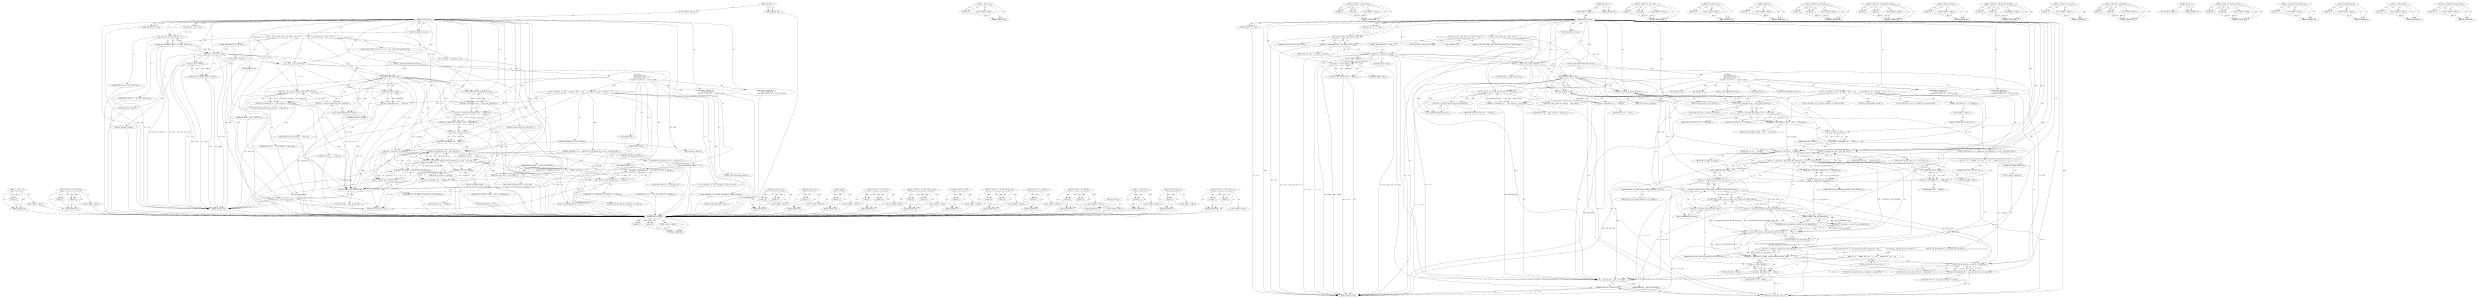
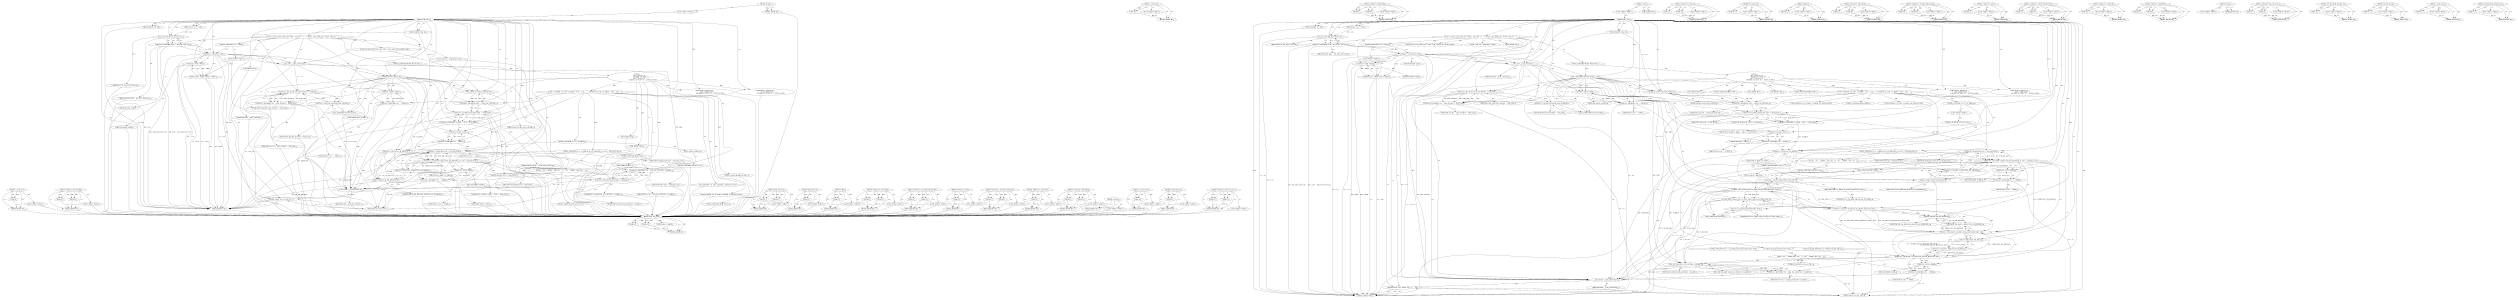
edge "(<operator>.logicalNot,!capable(CAP_SYS_ADMIN))" -> "(IDENTIFIER,pipe,too_many_pipe_buffers_soft(pipe->user))": now "(<operator>.logicalNot,!capable(CAP_SYS_ADMIN))" -> "(capable,capable(CAP_SYS_ADMIN))"
